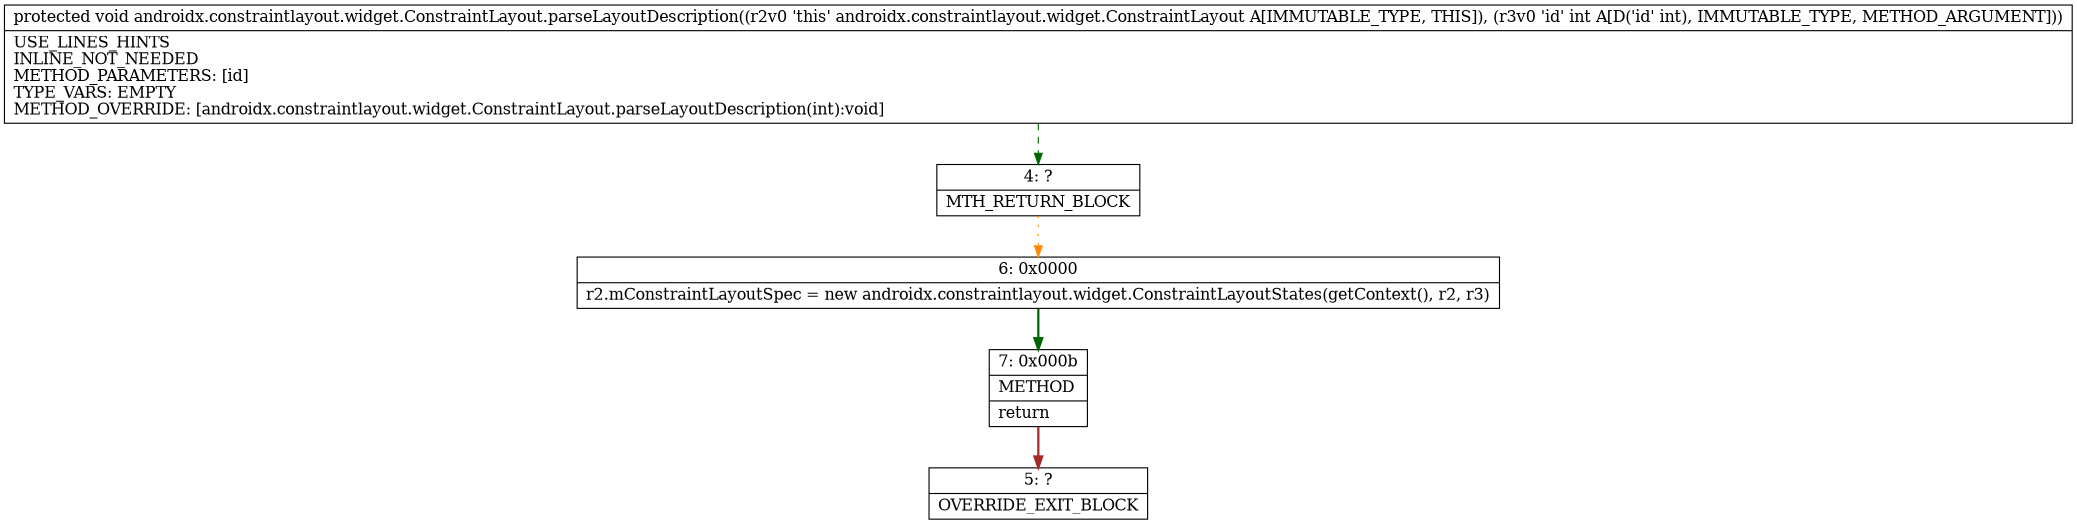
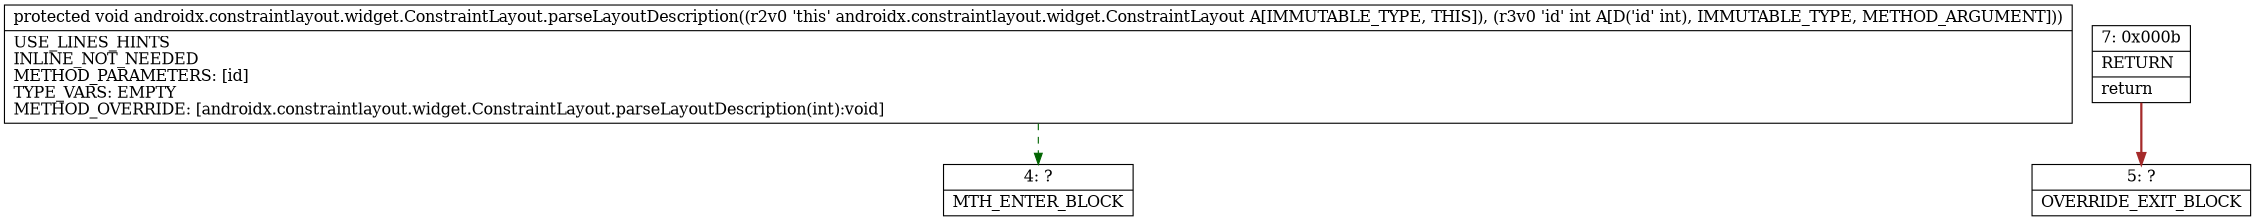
node "4: ?": text "MTH_RETURN_BLOCK" -> "MTH_ENTER_BLOCK"
node "6: 0x0000": removed
node "7: 0x000b": text "METHOD" -> "RETURN"
